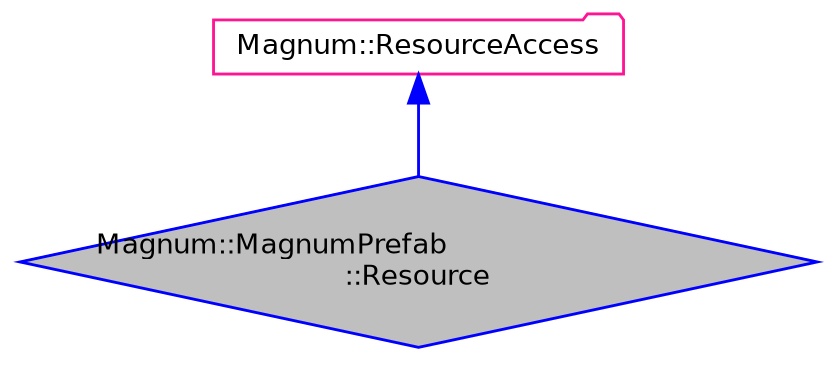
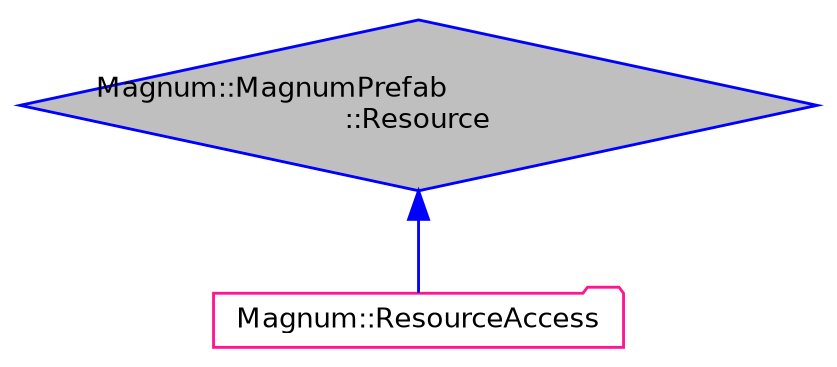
edge "Magnum::MagnumPrefab ::Resource" -> "Magnum::ResourceAccess": reversed
